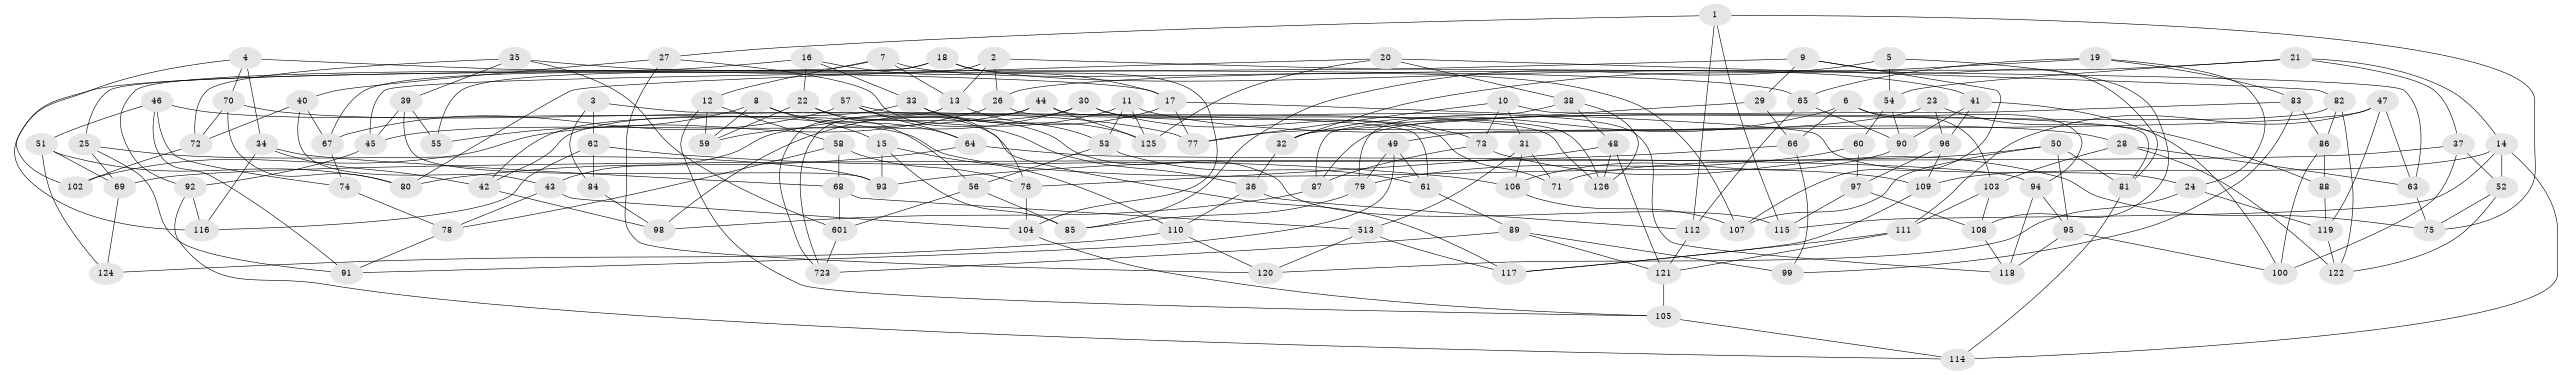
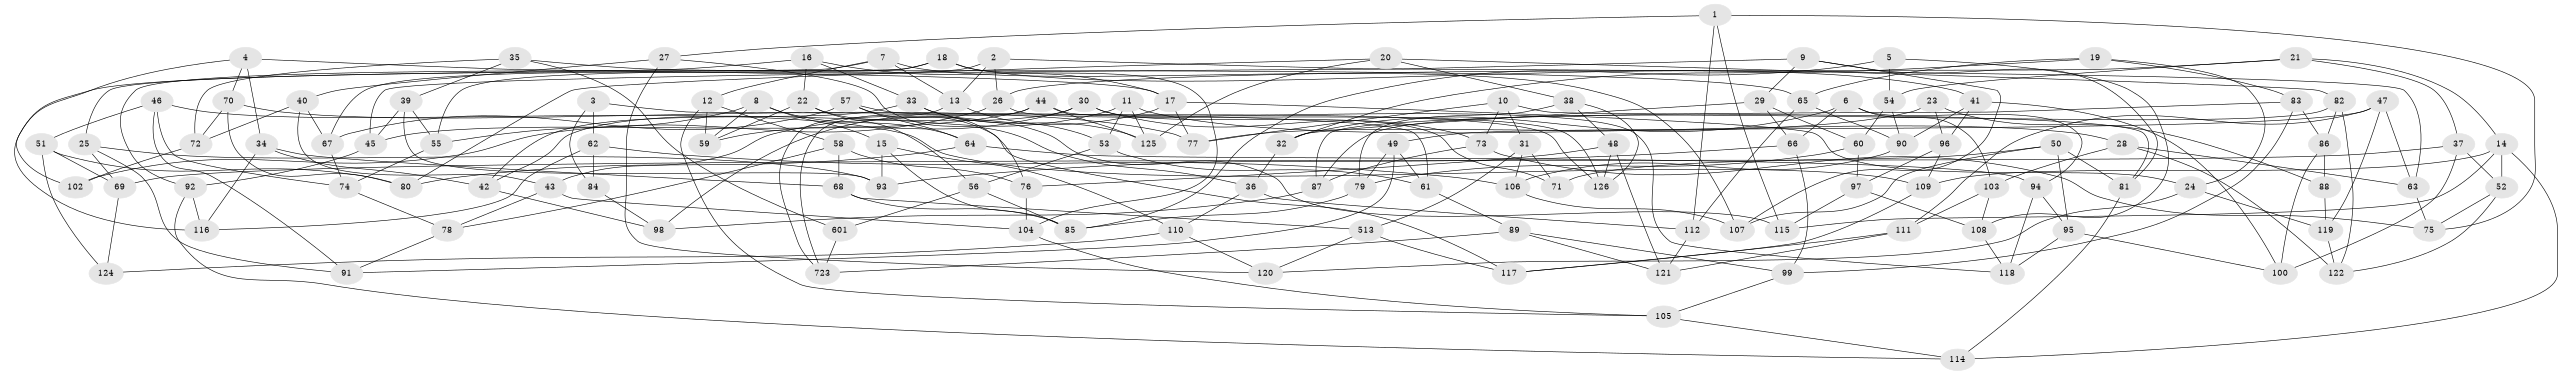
edge "29" -- "60": added
edge "55" -- "74": added
edge "68" -- "601": now "68" -- "85"
edge "121" -- "105": now "99" -- "105"
